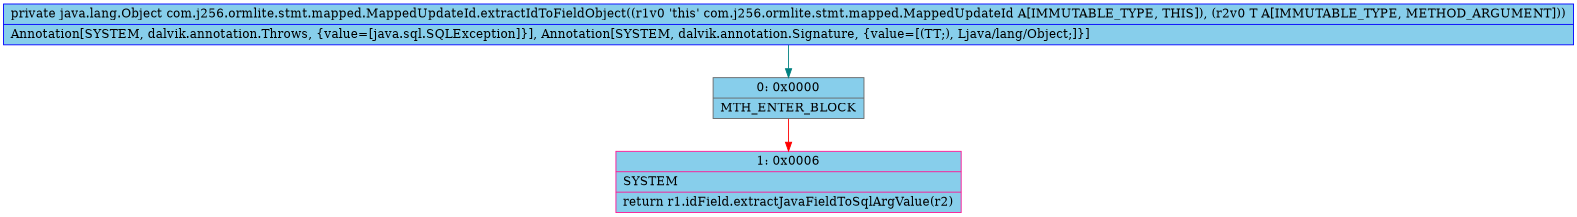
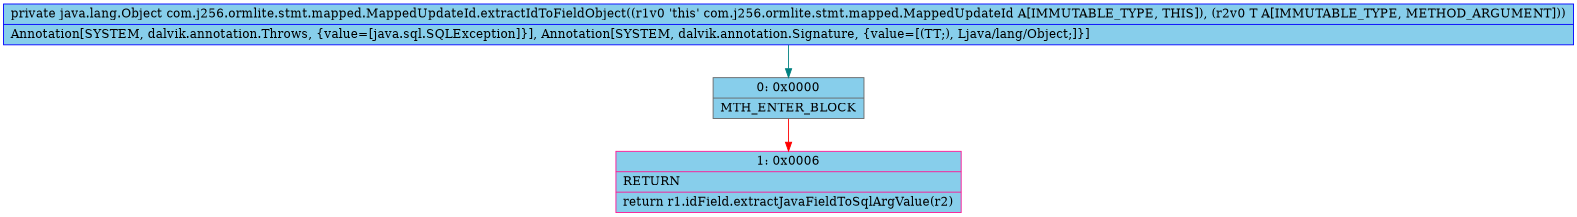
node "1: 0x0006": text "SYSTEM" -> "RETURN"
